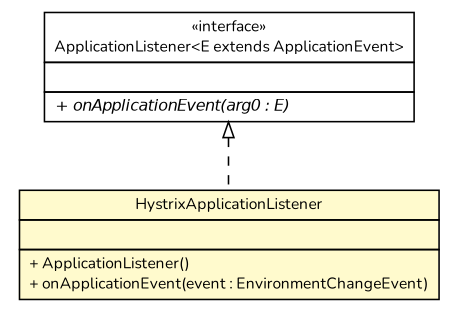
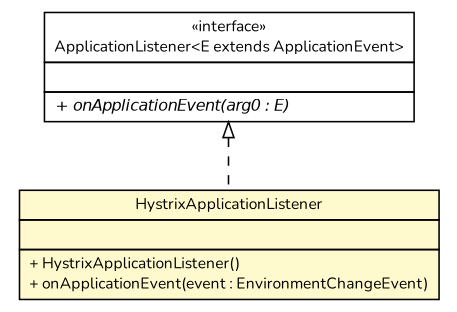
node "HystrixApplicationListener": text "+ ApplicationListener()" -> "+ HystrixApplicationListener()"
